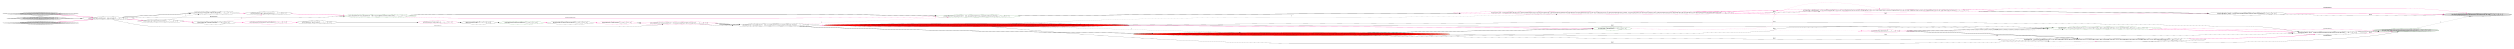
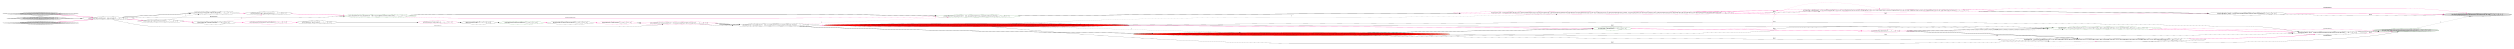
edge "List<ResultRow> expectedResults@@@16@@@['1', '1', '0']" -> "NullHandling.replaceWithDefault()@@@17@@@['1', '1', '0']": style dotted -> bold
